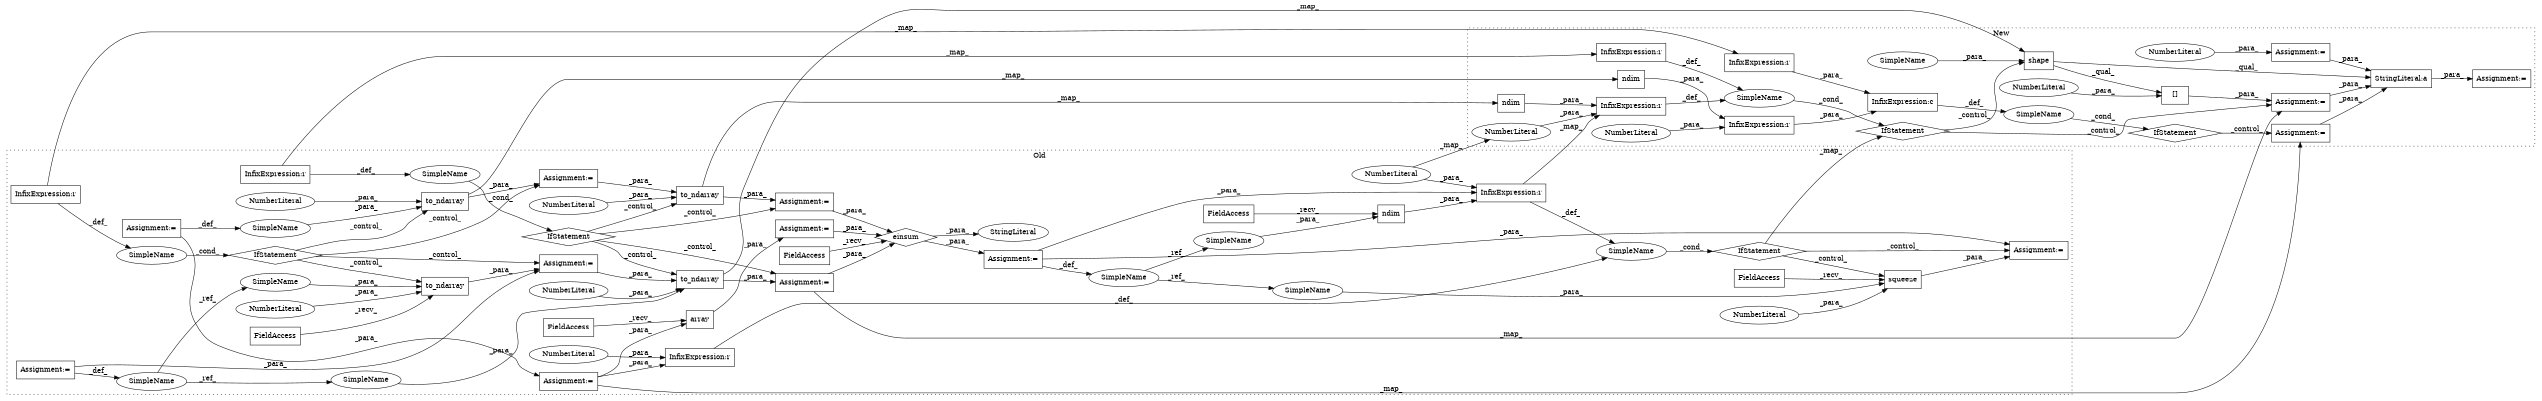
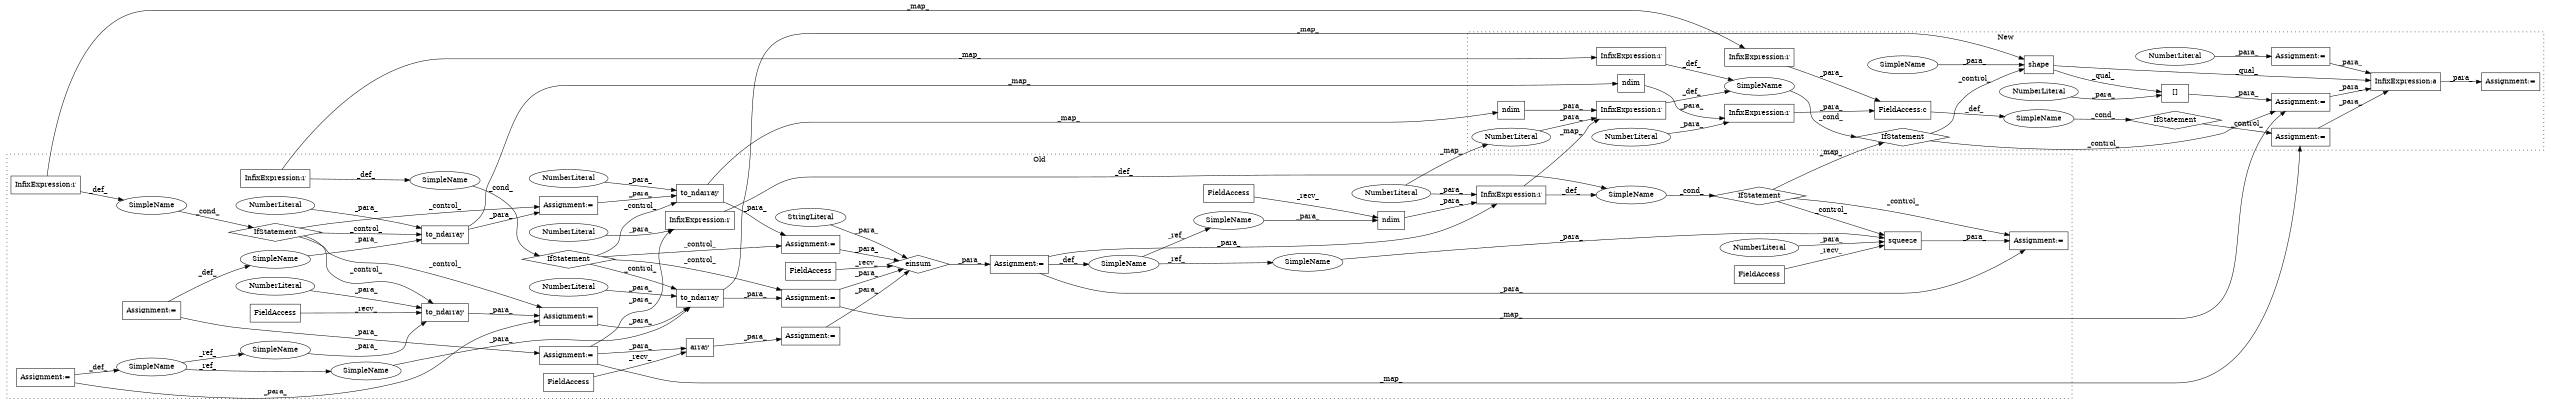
node "StringLiteral:a": label "StringLiteral:a" -> "InfixExpression:a"
node "InfixExpression:c": label "InfixExpression:c" -> "FieldAccess:c"
edge "einsum" -> "StringLiteral": reversed
